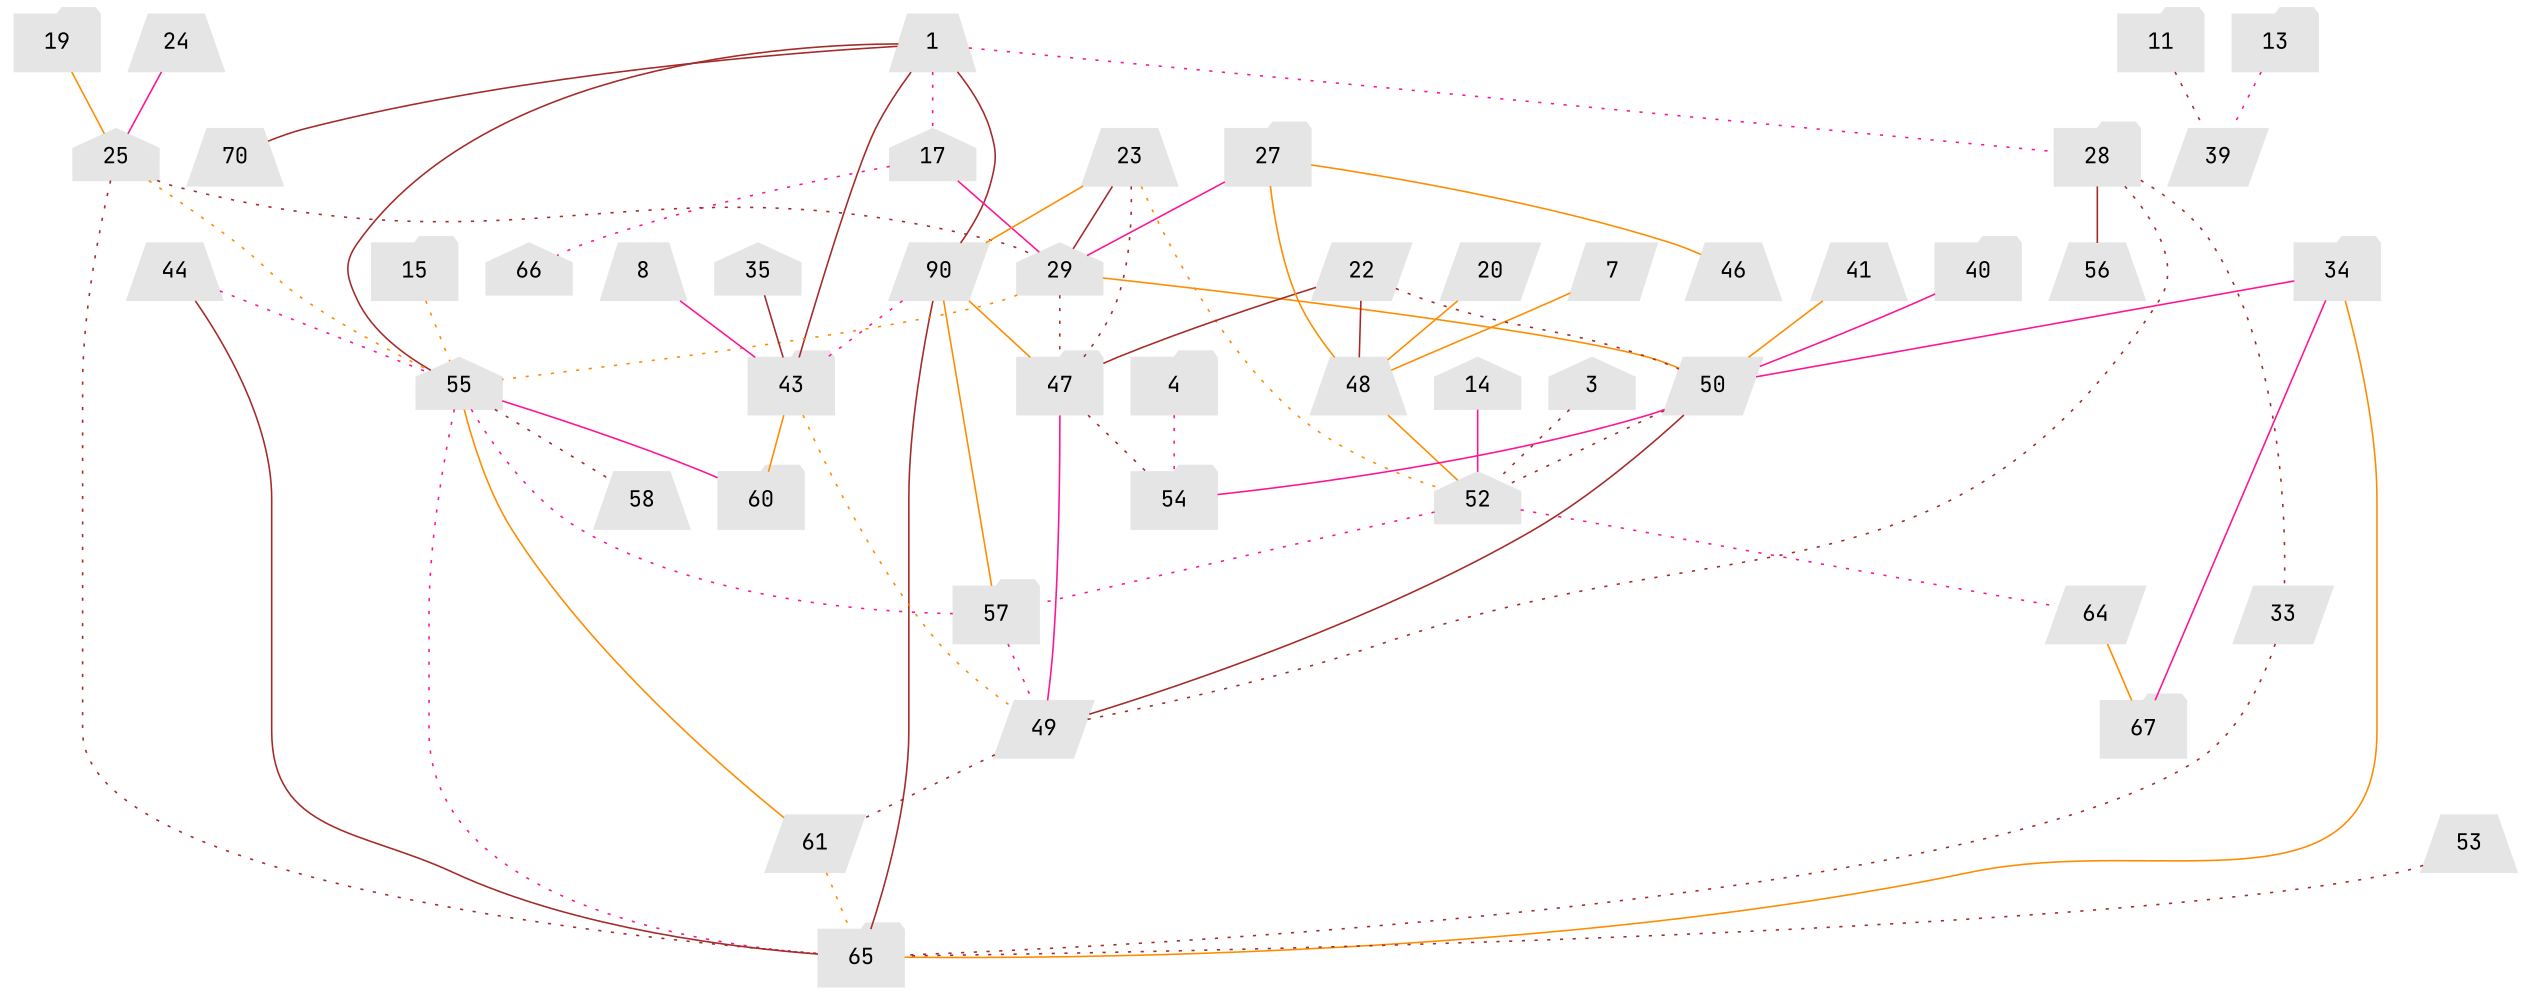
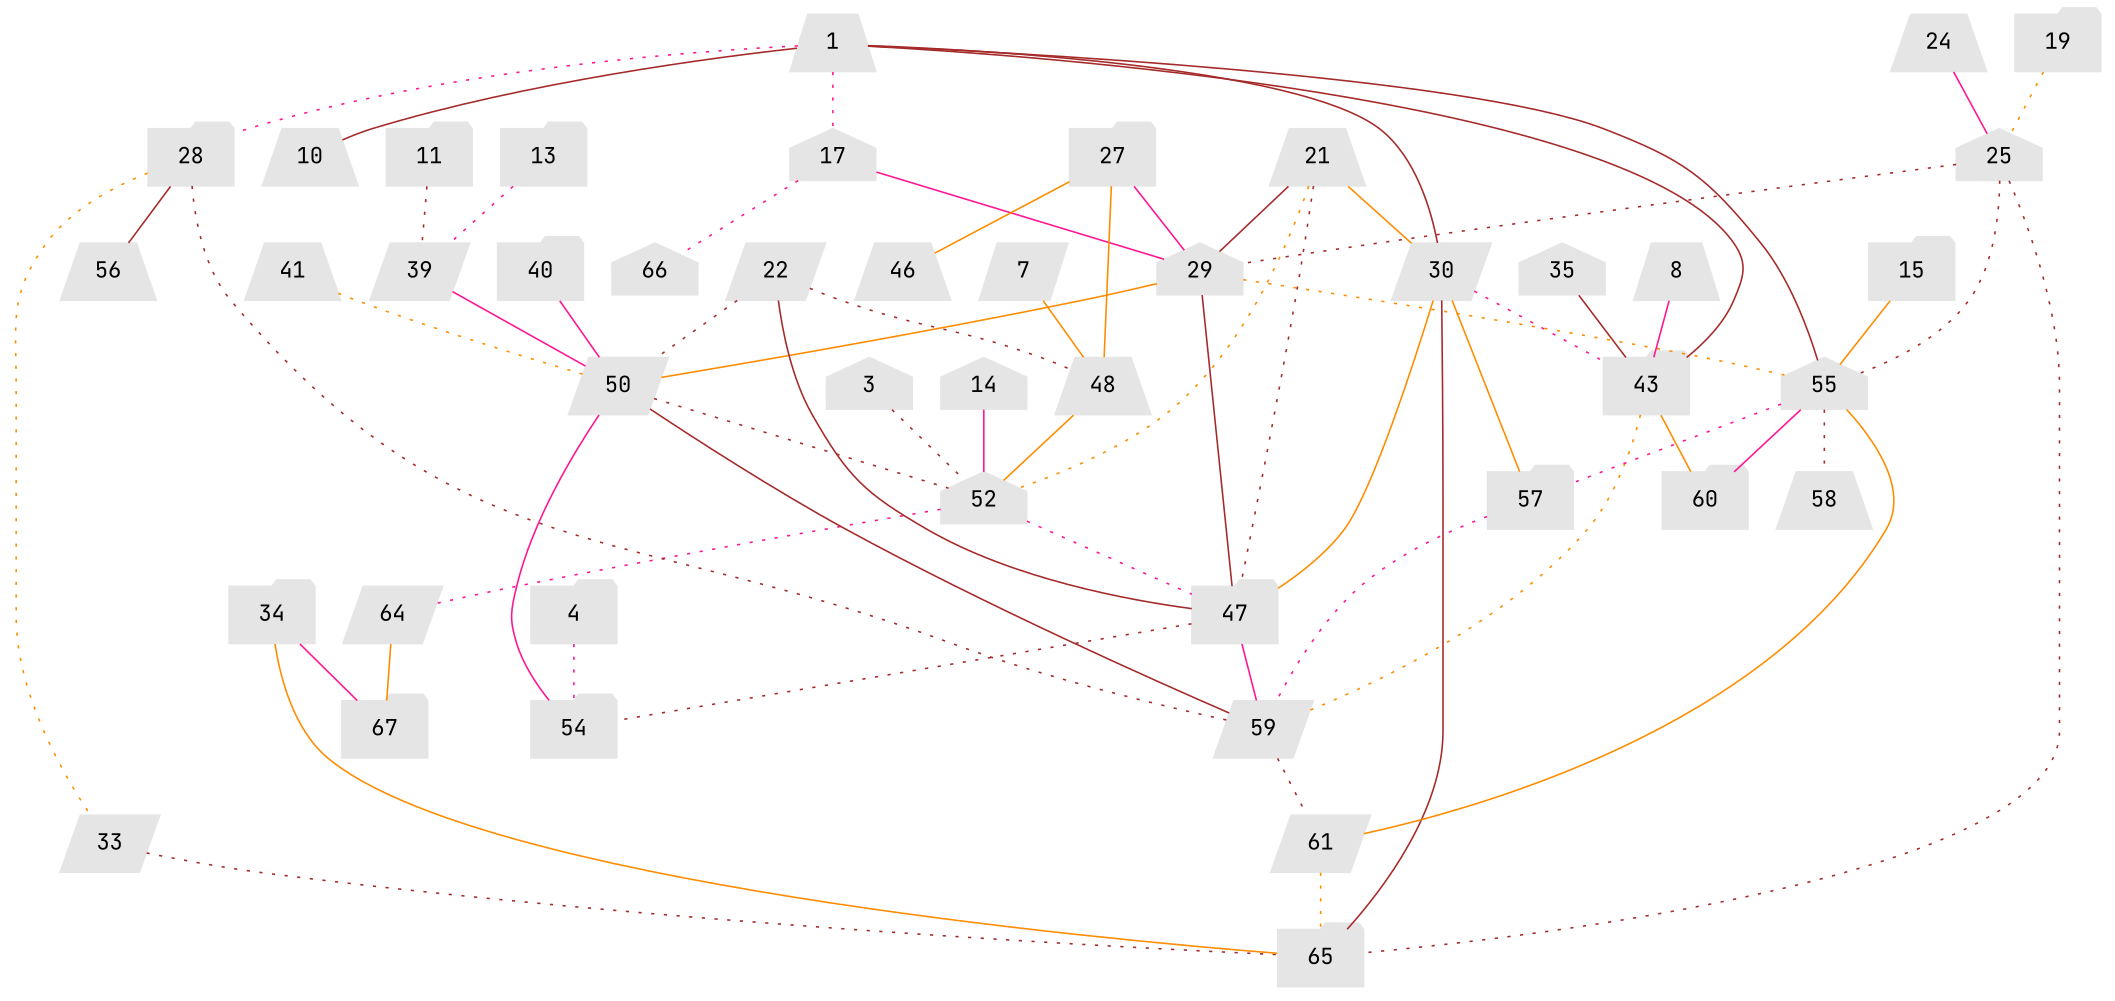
edge "19" -- "25": style solid -> dotted
node "70": label "70" -> "10"
node "23": label "23" -> "21"
node "44": removed
node "90": label "90" -> "30"
node "20": removed
edge "25" -- "55": color darkorange -> brown
edge "29" -- "47": style dotted -> solid
edge "22" -- "48": style solid -> dotted
edge "41" -- "50": style solid -> dotted
edge "34" -- "50": now "39" -- "50"
edge "15" -- "55": style dotted -> solid
edge "28" -- "33": color brown -> darkorange
edge "52" -- "57": now "52" -- "47"
node "49": label "49" -> "59"
edge "55" -- "65": removed
node "53": removed
